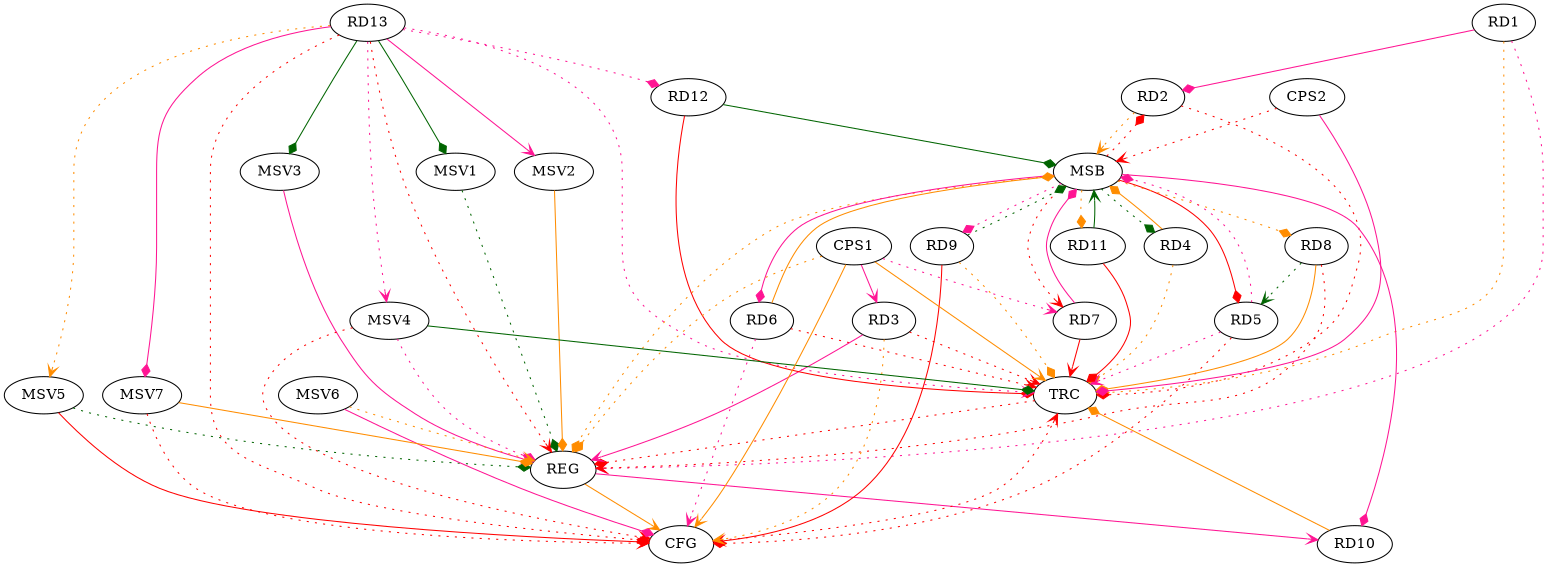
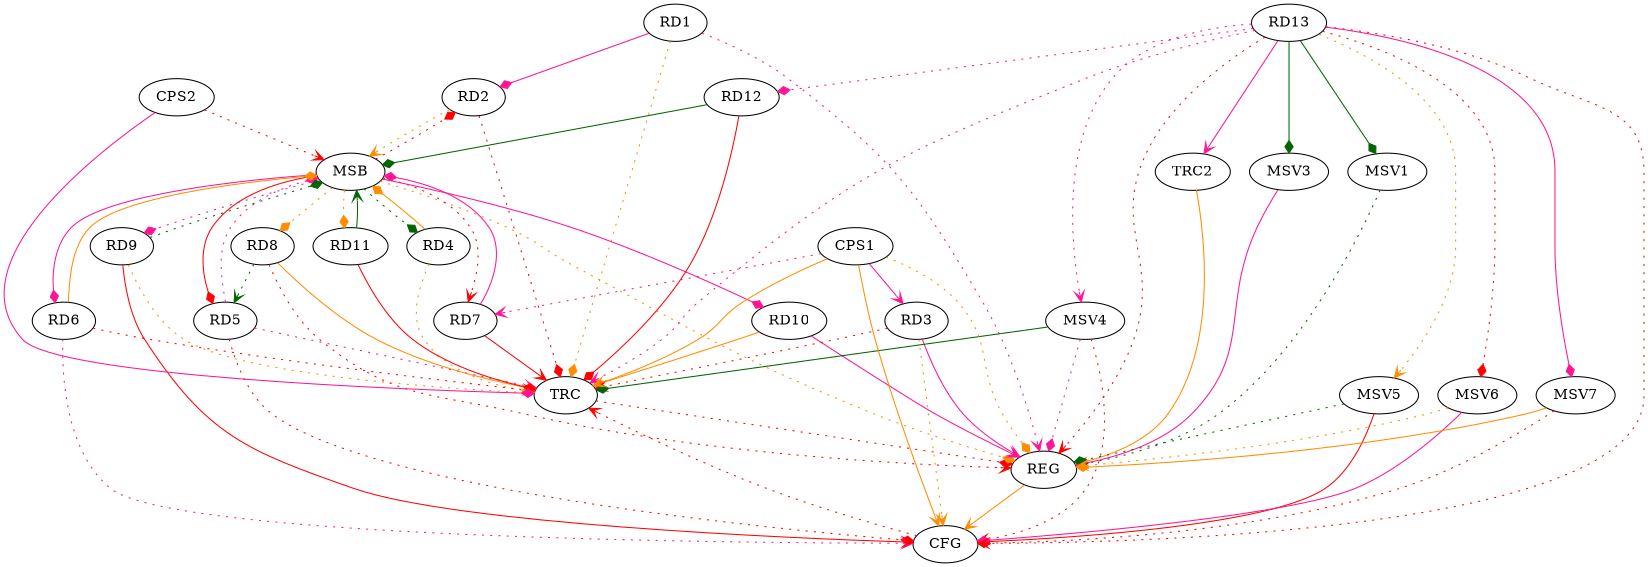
edge "RD13" -> "MSV6": added
node "MSV2": label "MSV2" -> "TRC2"
edge "REG" -> "RD10": reversed
